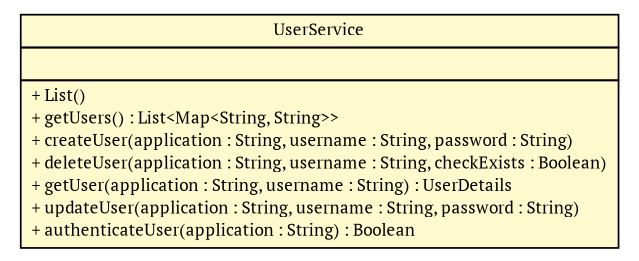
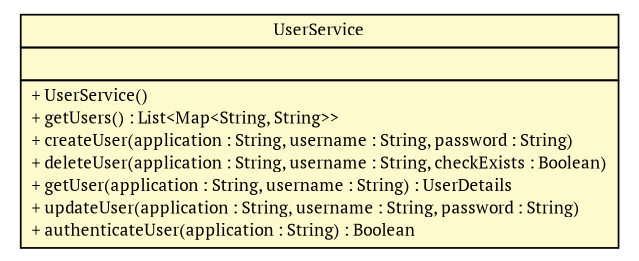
node "UserService": text "+ List()" -> "+ UserService()"
